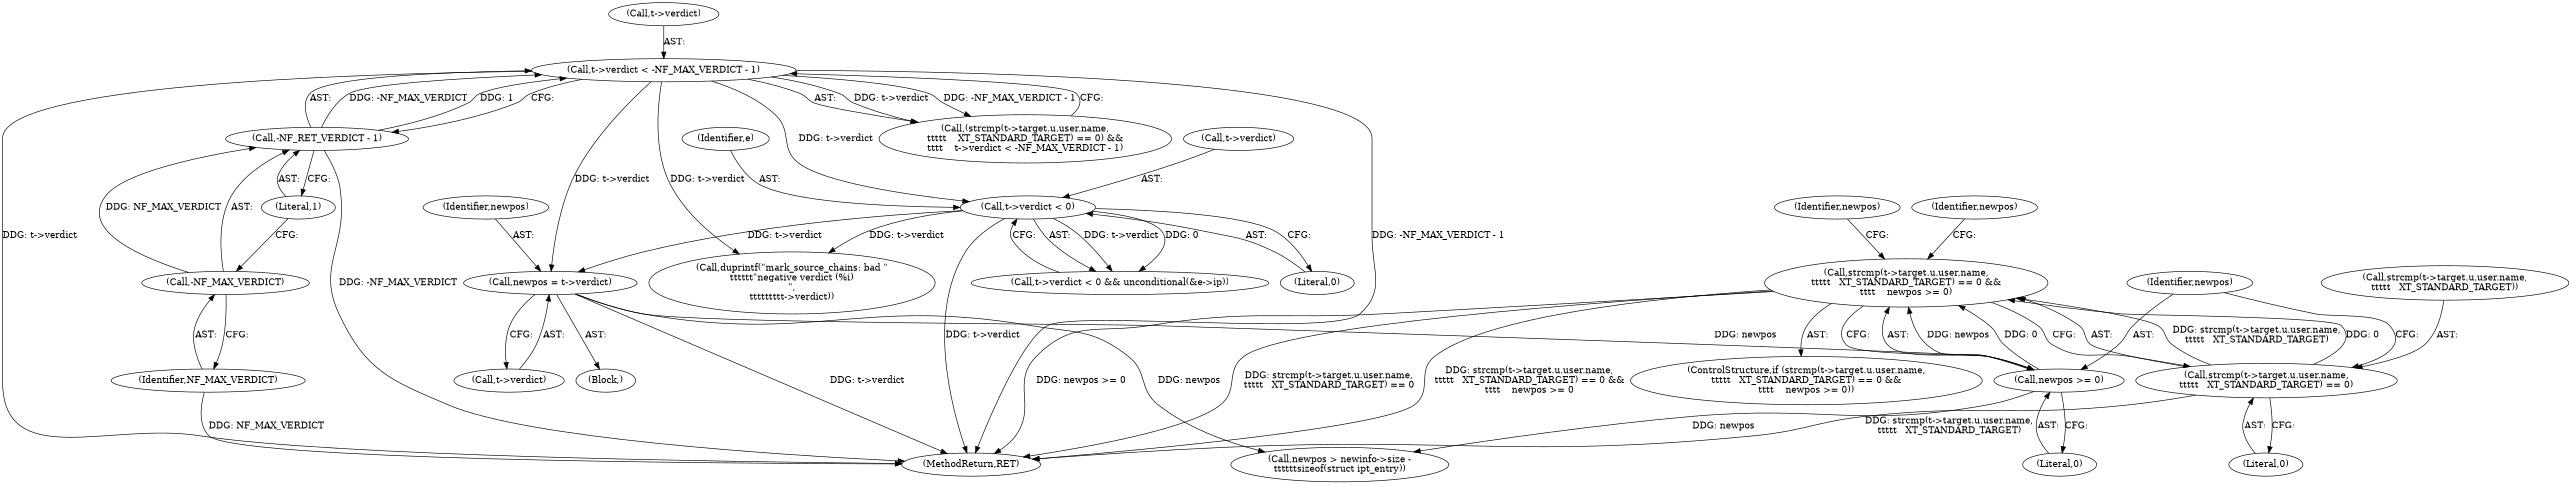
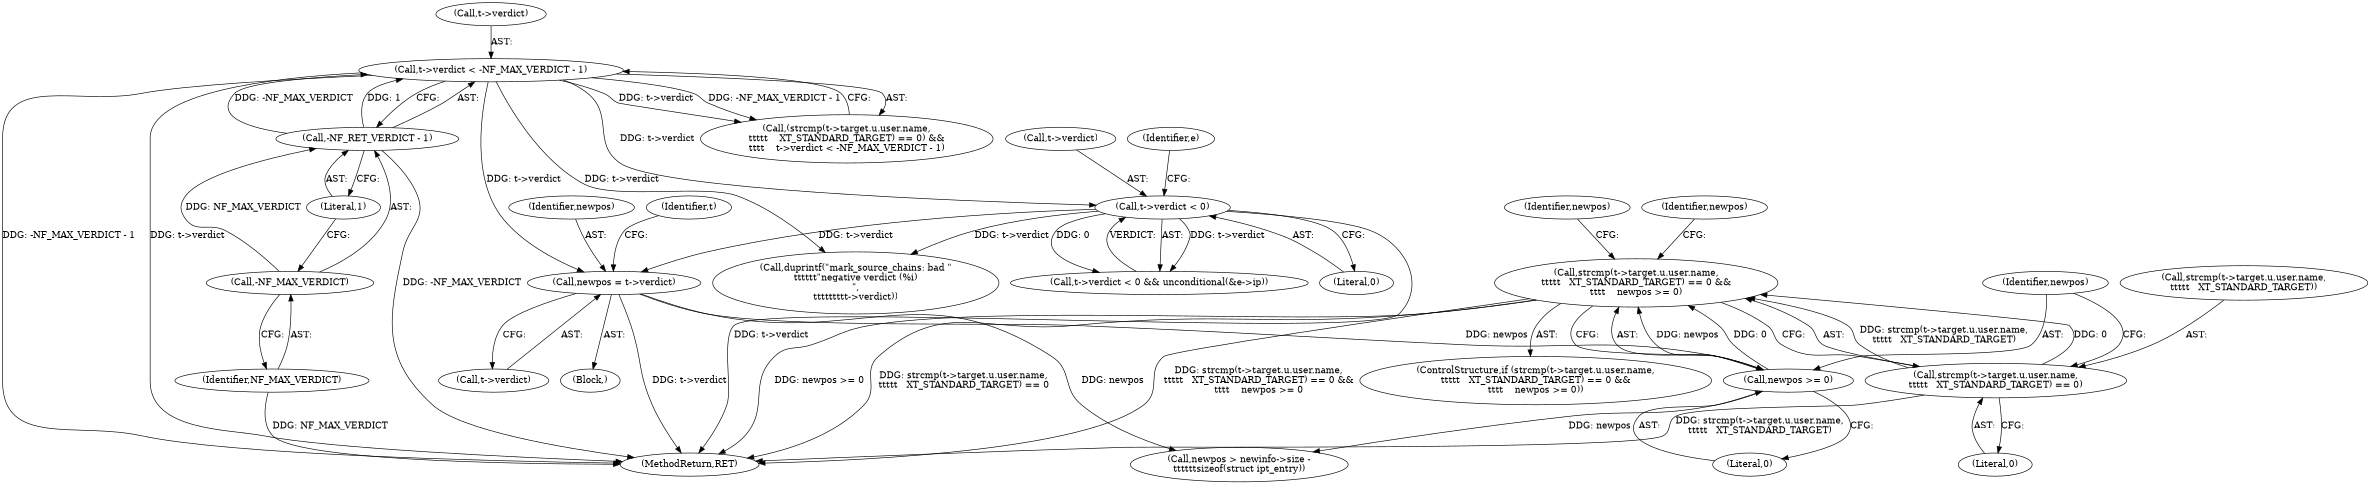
edge "(Identifier,e)" -> "(Call,t->verdict < 0)": label "AST: " -> "CFG: "
node "(Identifier,t)": added
edge "(Call,t->verdict < 0 && unconditional(&e->ip))" -> "(Call,t->verdict < 0)": label "CFG: " -> "VERDICT: "
